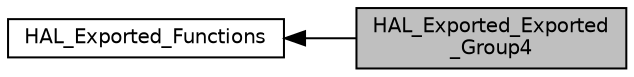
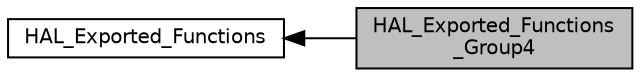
node "HAL_Exported_Exported _Group4": label "HAL_Exported_Exported _Group4" -> "HAL_Exported_Functions _Group4"
